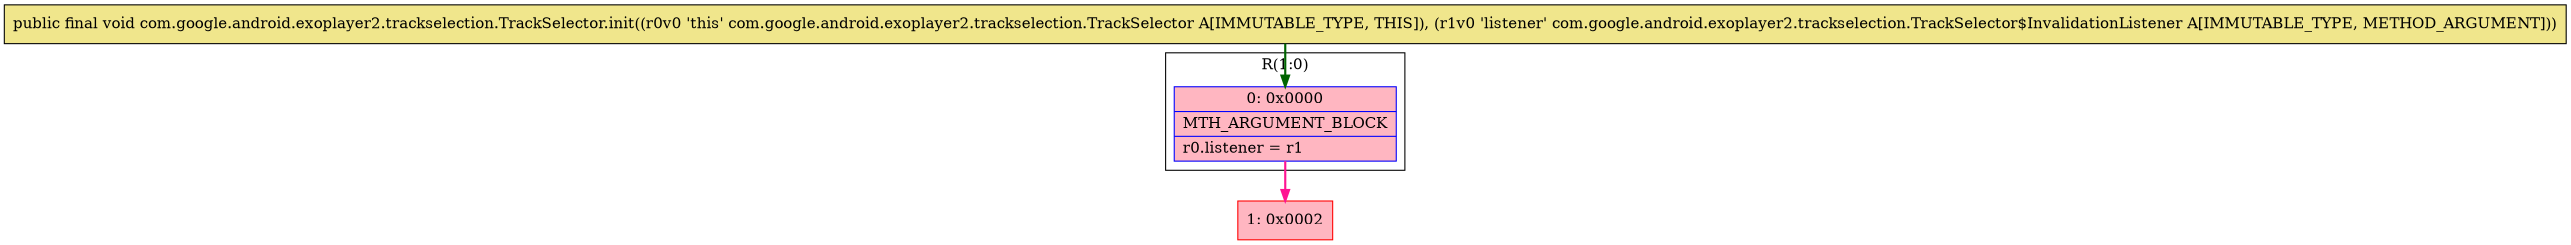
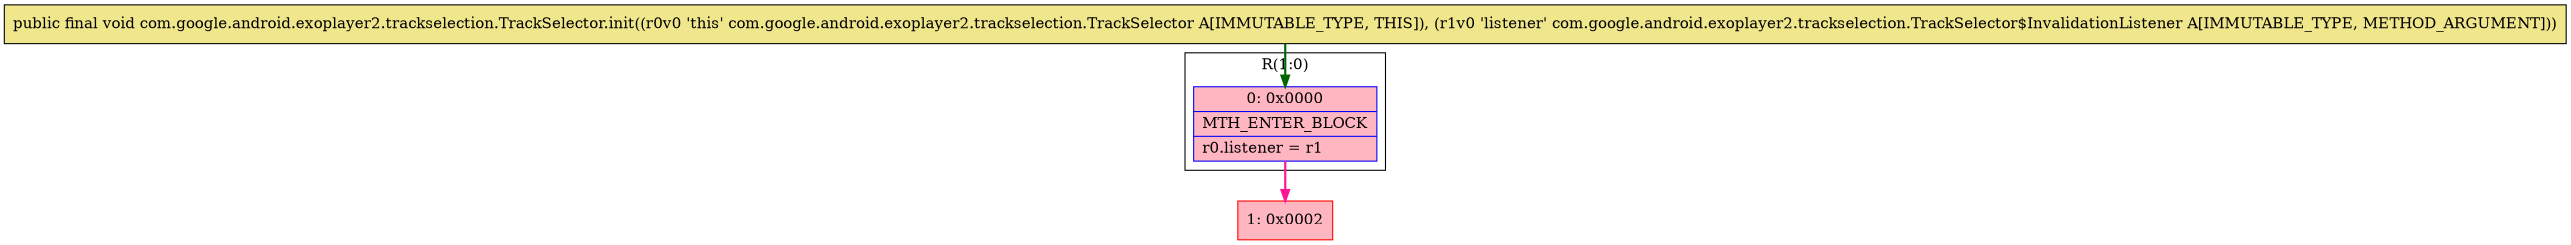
node "0: 0x0000": text "MTH_ARGUMENT_BLOCK" -> "MTH_ENTER_BLOCK"
